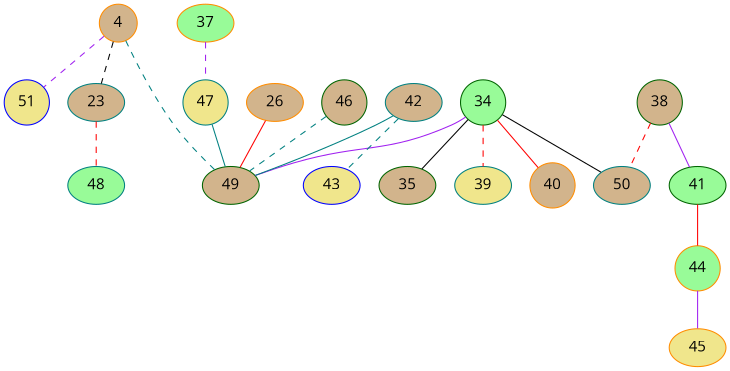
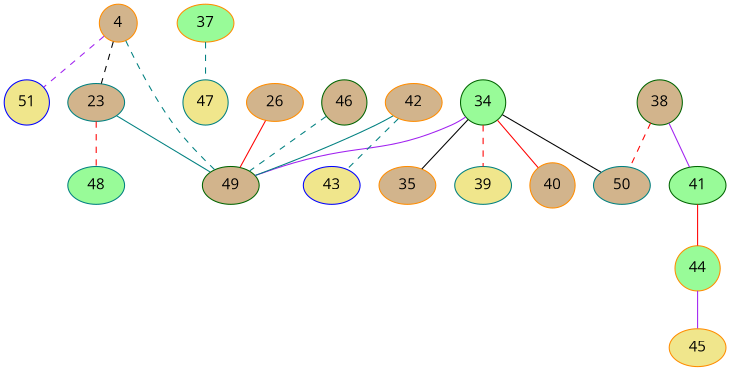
edge "37" -- "47": color purple -> teal
node "42": color teal -> darkorange
edge "47" -- "49": now "23" -- "49"
node "35": color darkgreen -> darkorange
